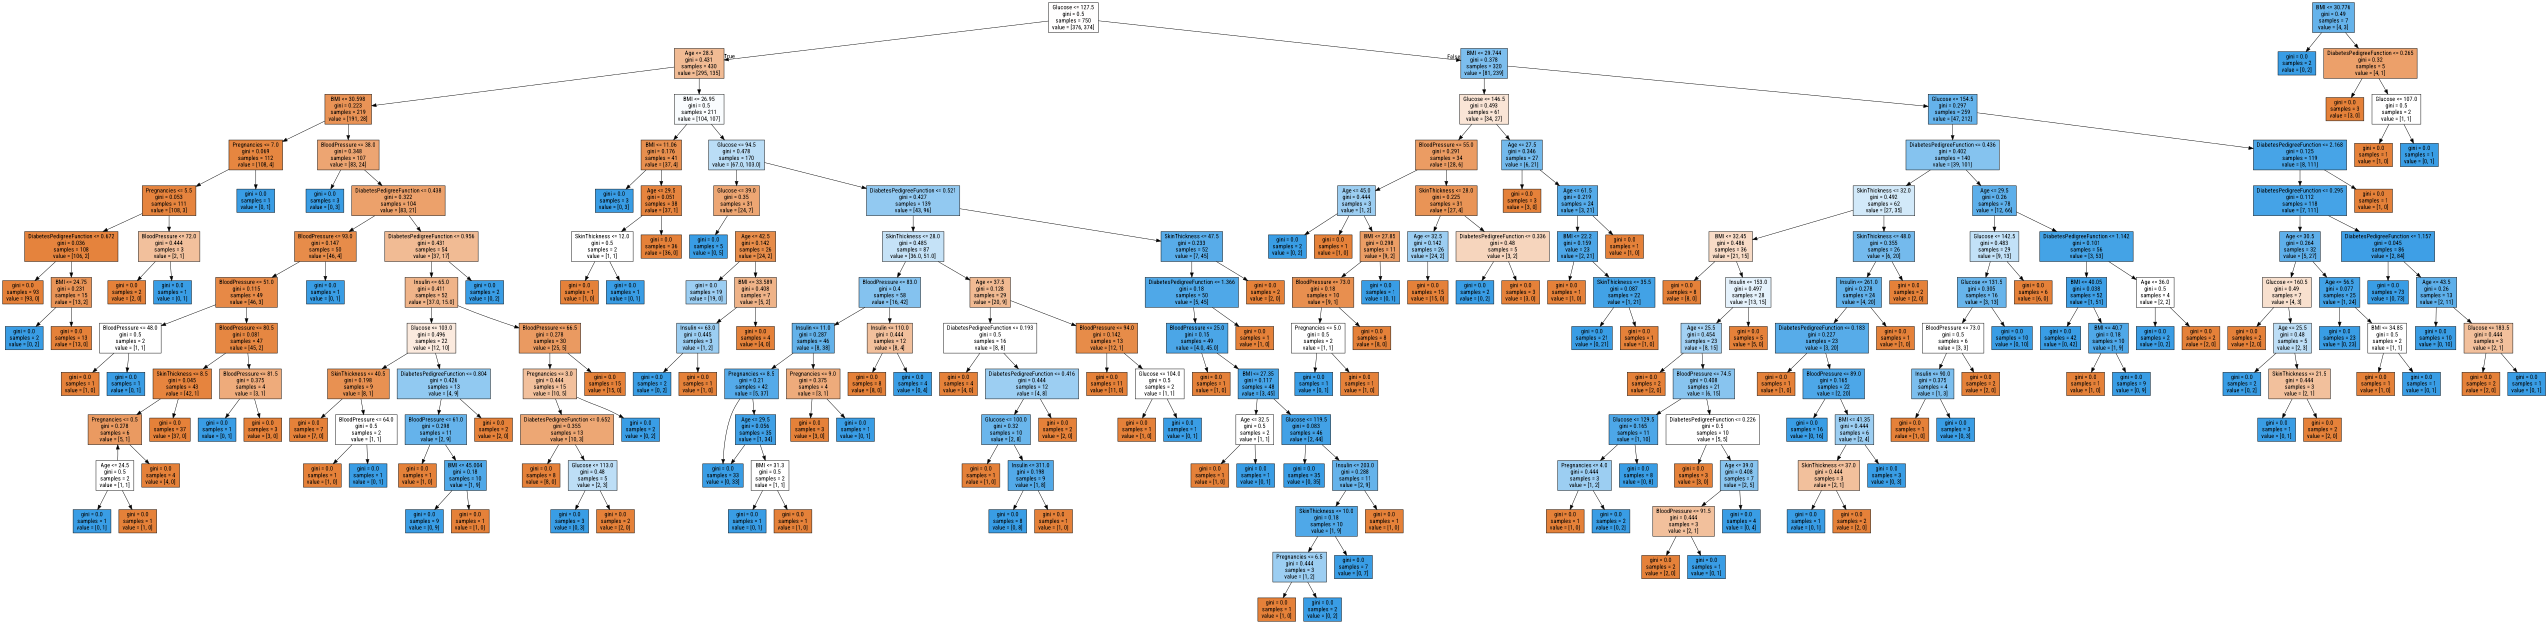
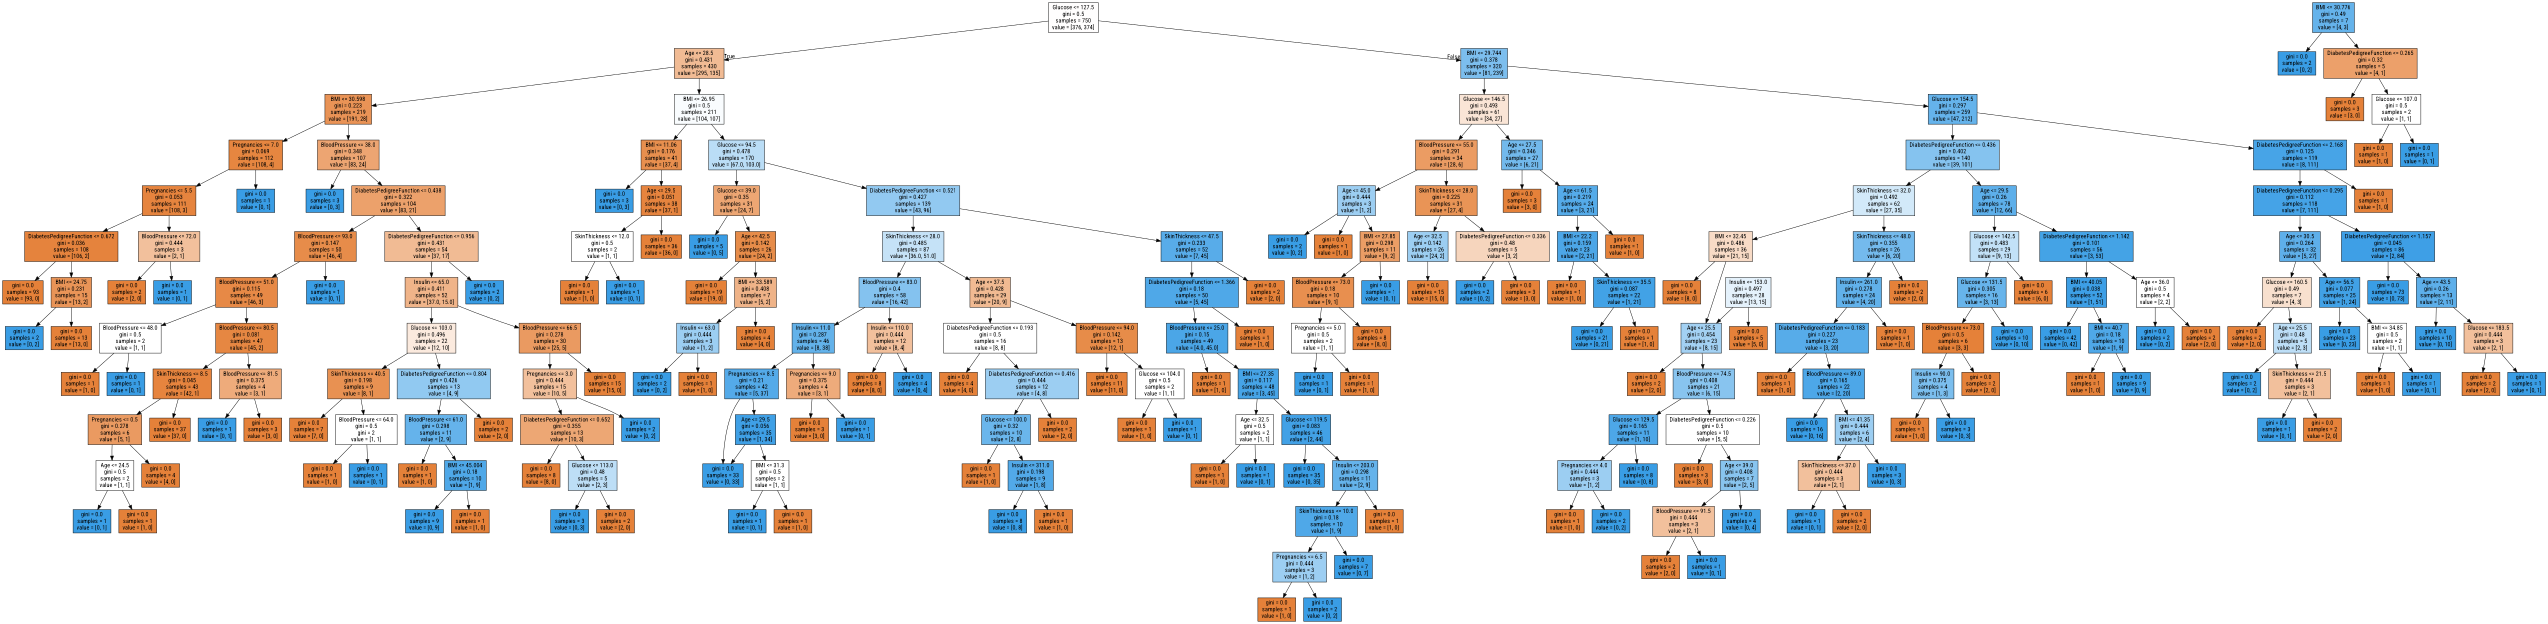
edge "Glucose <= 39.0 gini = 0.35 samples = 31 value = [24, 7]" -> "Age <= 42.5 gini = 0.142 samples = 26 value = [24, 2]": added
edge "BMI <= 32.45 gini = 0.486 samples = 36 value = [21, 15]" -> "Insulin <= 153.0 gini = 0.497 samples = 28 value = [13, 15]": now "BMI <= 32.45 gini = 0.486 samples = 36 value = [21, 15]" -> "Age <= 25.5 gini = 0.454 samples = 23 value = [8, 15]"
node "gini = 0.0 samples = 19 value = [19, 0]": fillcolor #9ccef2 -> #e58139
node "Age <= 37.5 gini = 0.128 samples = 29 value = [20, 9]": label "Age <= 37.5 gini = 0.128 samples = 29 value = [20, 9]" -> "Age <= 37.5 gini = 0.428 samples = 29 value = [20, 9]"
node "Insulin <= 63.0 gini = 0.445 samples = 3 value = [1, 2]": label "Insulin <= 63.0 gini = 0.445 samples = 3 value = [1, 2]" -> "Insulin <= 63.0 gini = 0.444 samples = 3 value = [1, 2]"
node "BloodPressure <= 73.0 gini = 0.5 samples = 6 value = [3, 3]": fillcolor #ffffff -> #e58139
node "BloodPressure <= 64.0 gini = 0.5 samples = 2 value = [1, 1]": label "BloodPressure <= 64.0 gini = 0.5 samples = 2 value = [1, 1]" -> "BloodPressure <= 64.0 gini = 0.5 gini = 2 value = [1, 1]"
edge "Age <= 24.5 gini = 0.5 samples = 2 value = [1, 1]" -> "Pregnancies <= 0.5 gini = 0.278 samples = 6 value = [5, 1]": reversed
node "Insulin <= 203.0 gini = 0.288 samples = 11 value = [2, 9]": label "Insulin <= 203.0 gini = 0.288 samples = 11 value = [2, 9]" -> "Insulin <= 203.0 gini = 0.298 samples = 11 value = [2, 9]"
